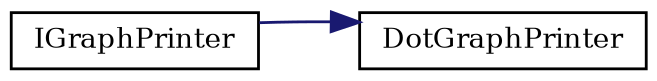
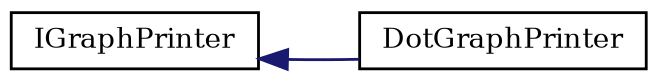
edge "IGraphPrinter" -> "DotGraphPrinter": reversed
